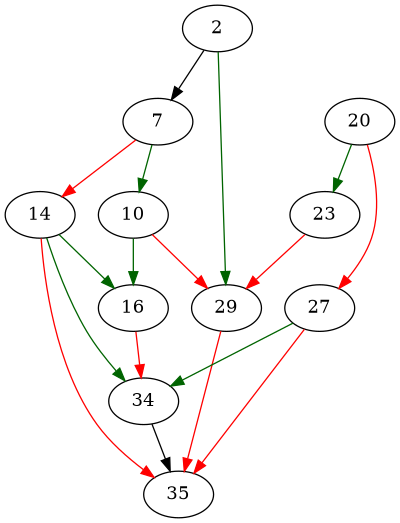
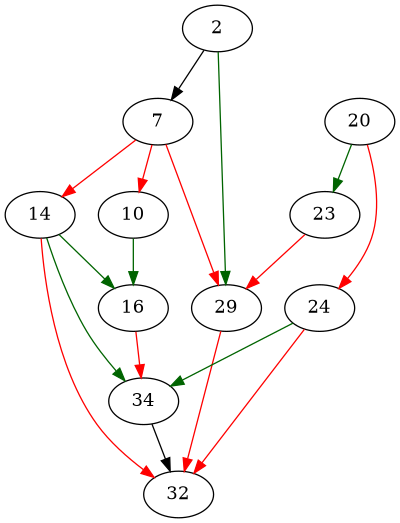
edge "7" -> "10": color darkgreen -> red
edge "10" -> "29": now "7" -> "29"
node "27": label "27" -> "24"
node "35": label "35" -> "32"
